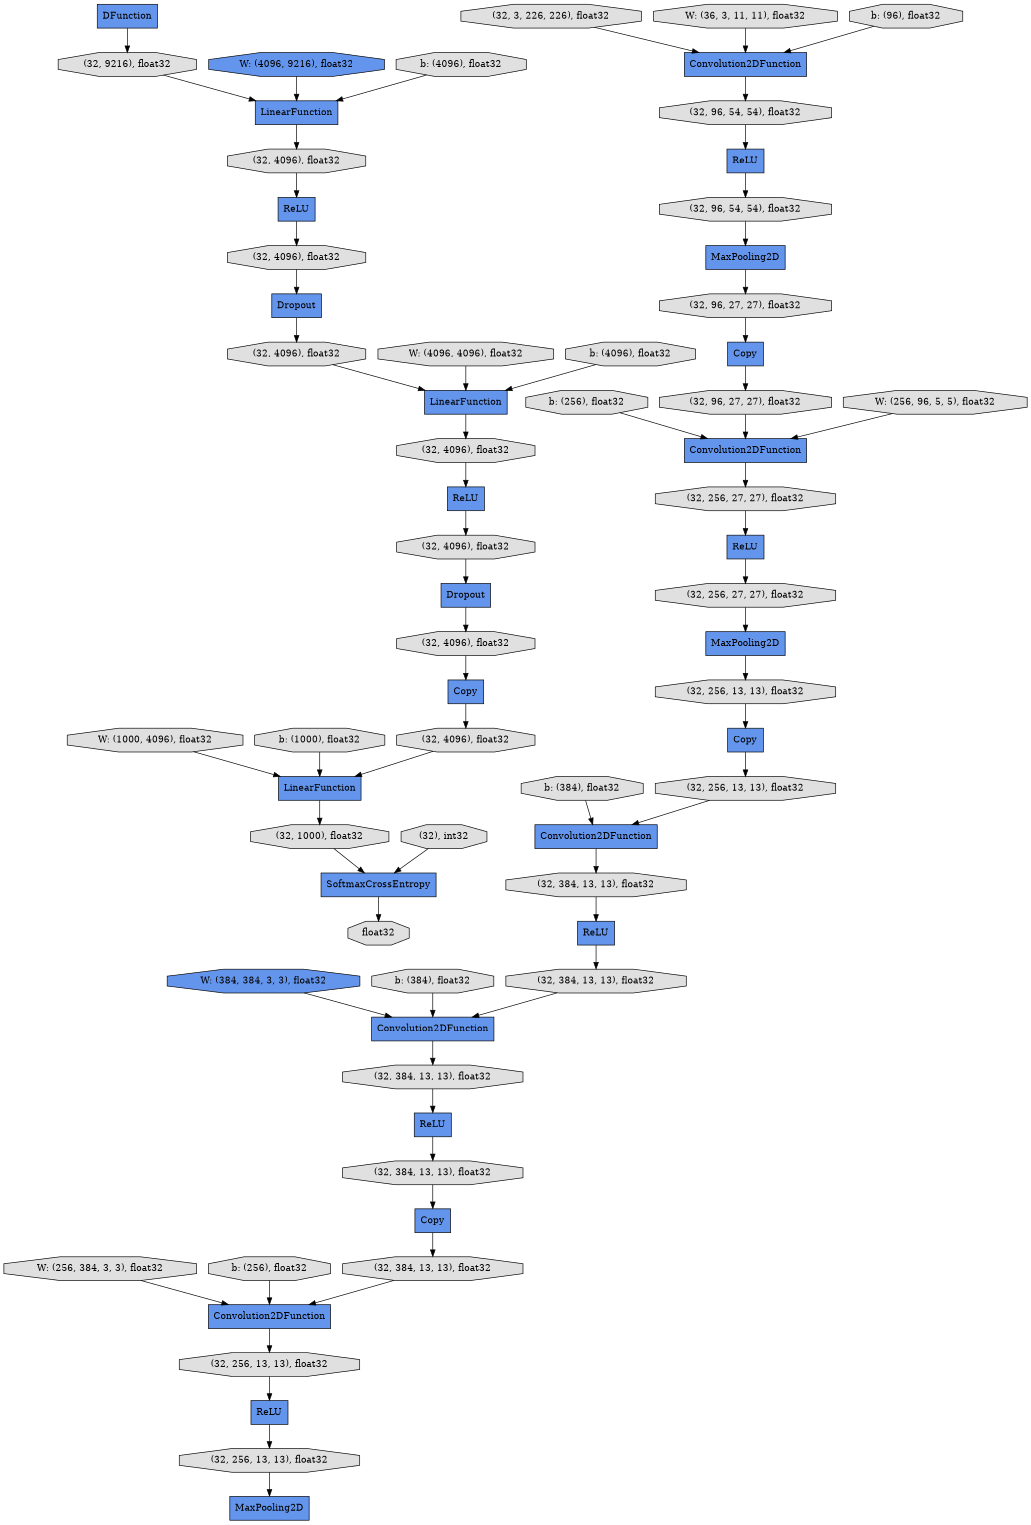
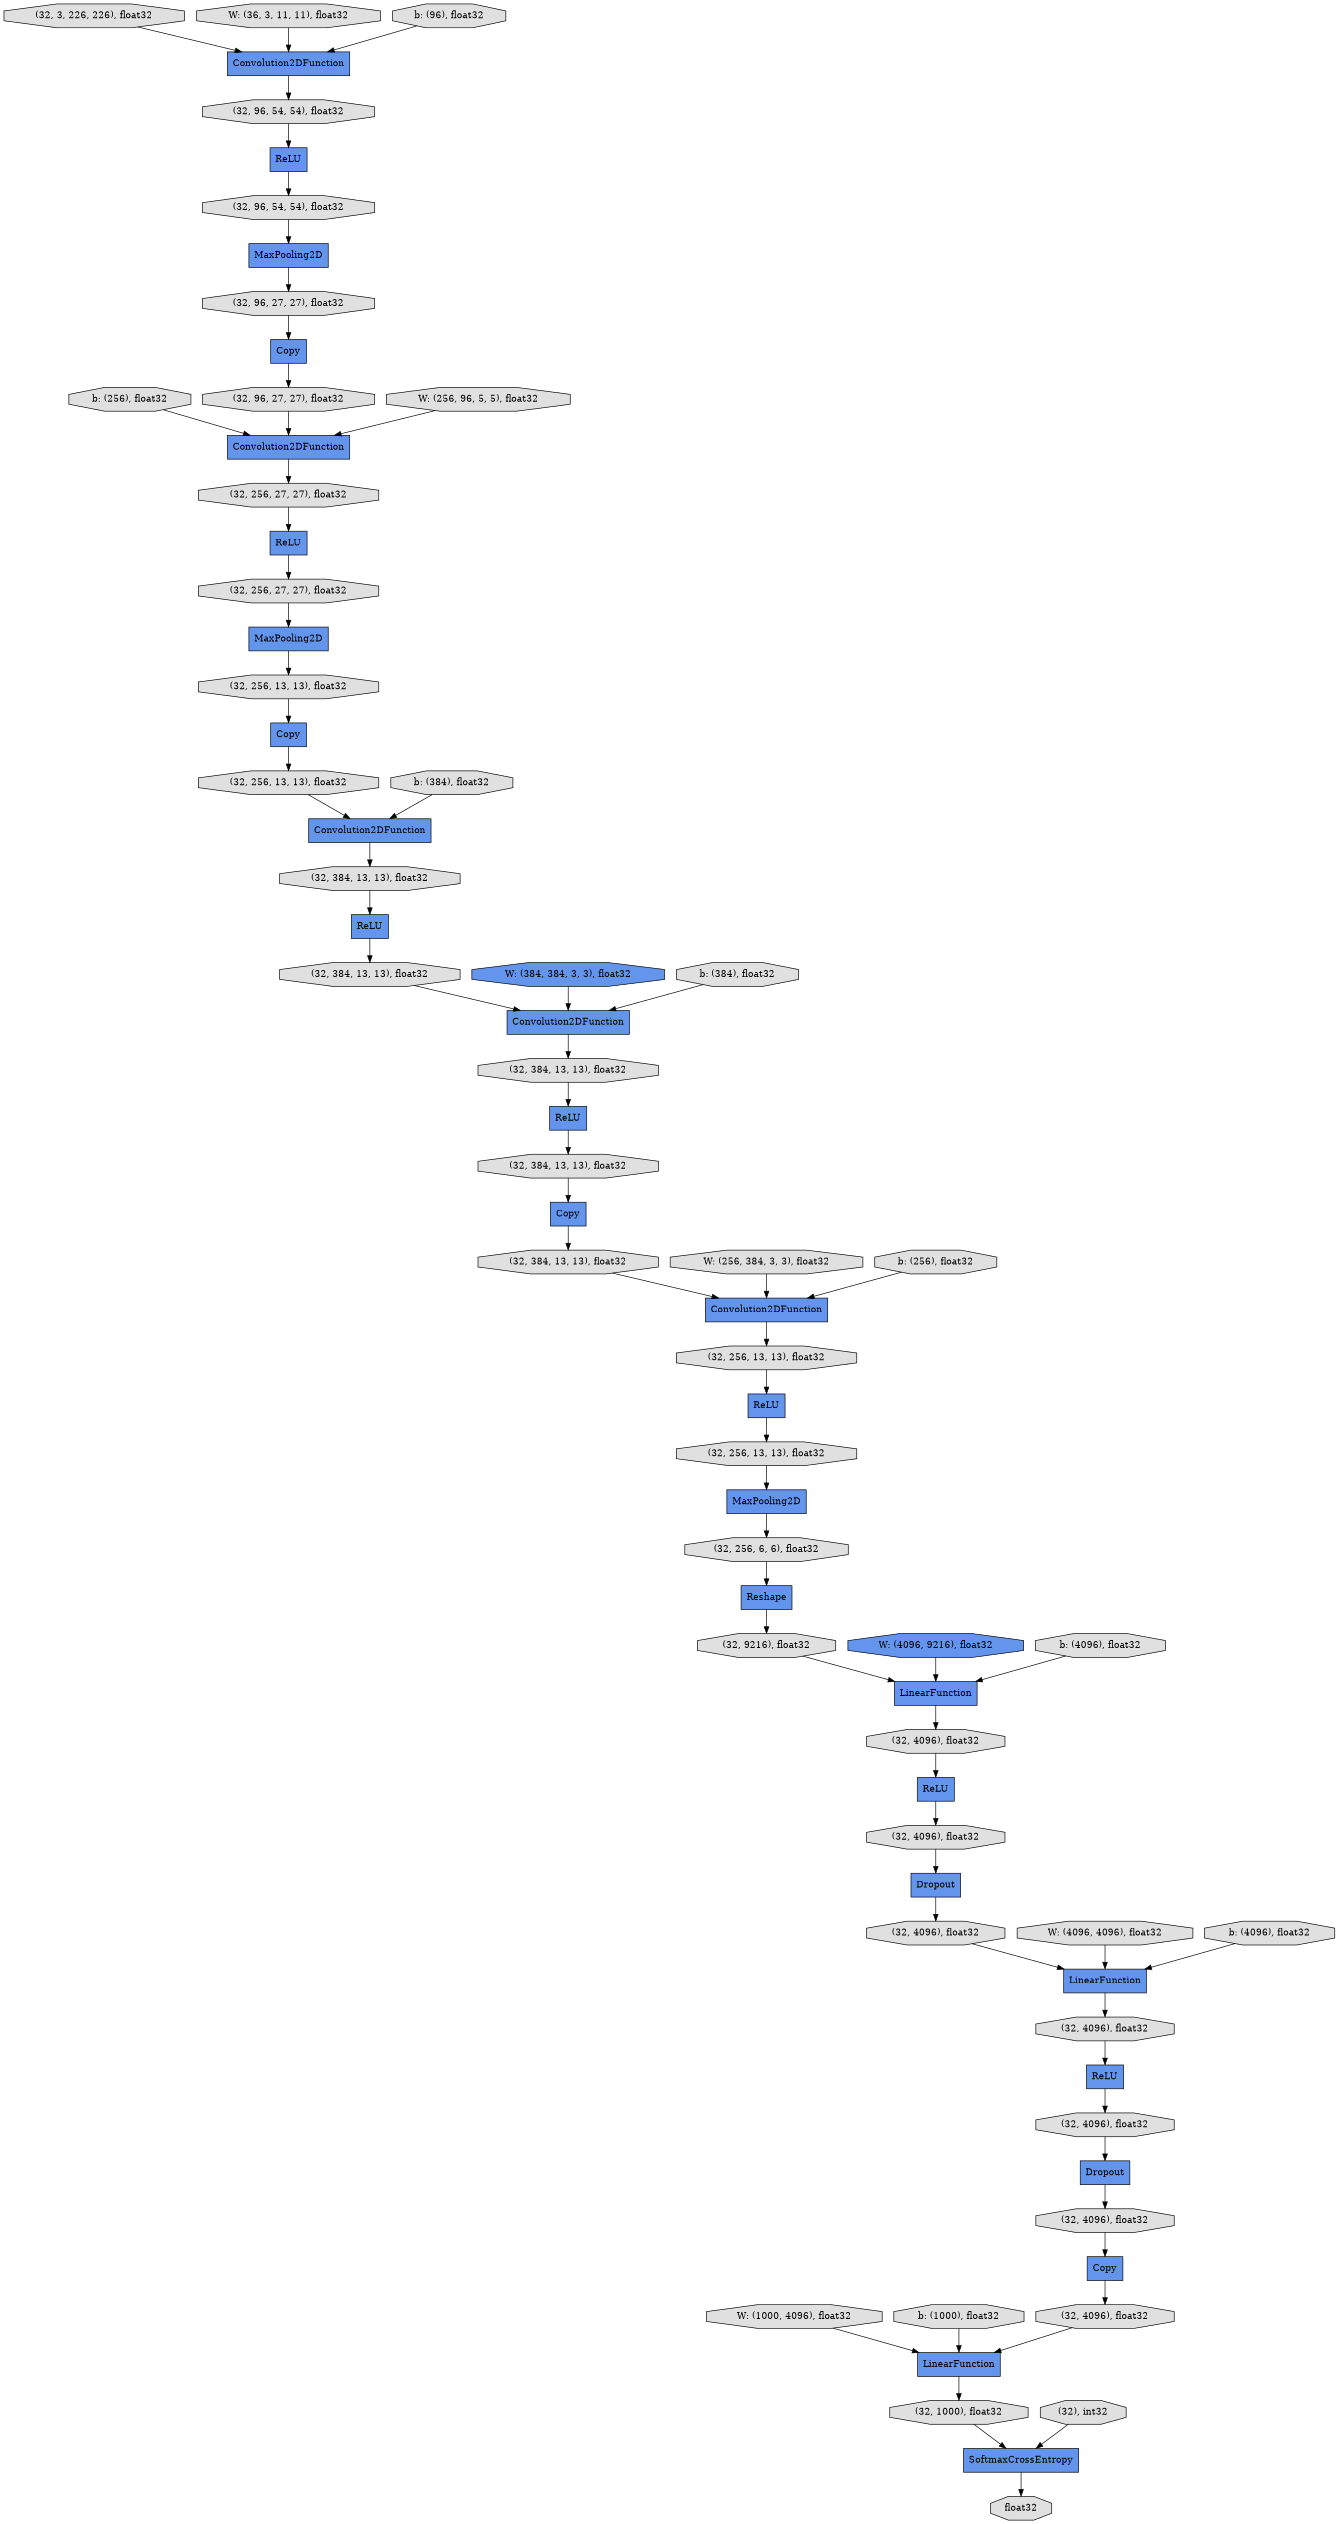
node "DFunction": label "DFunction" -> "Reshape"
node "(32, 256, 6, 6), float32": added
